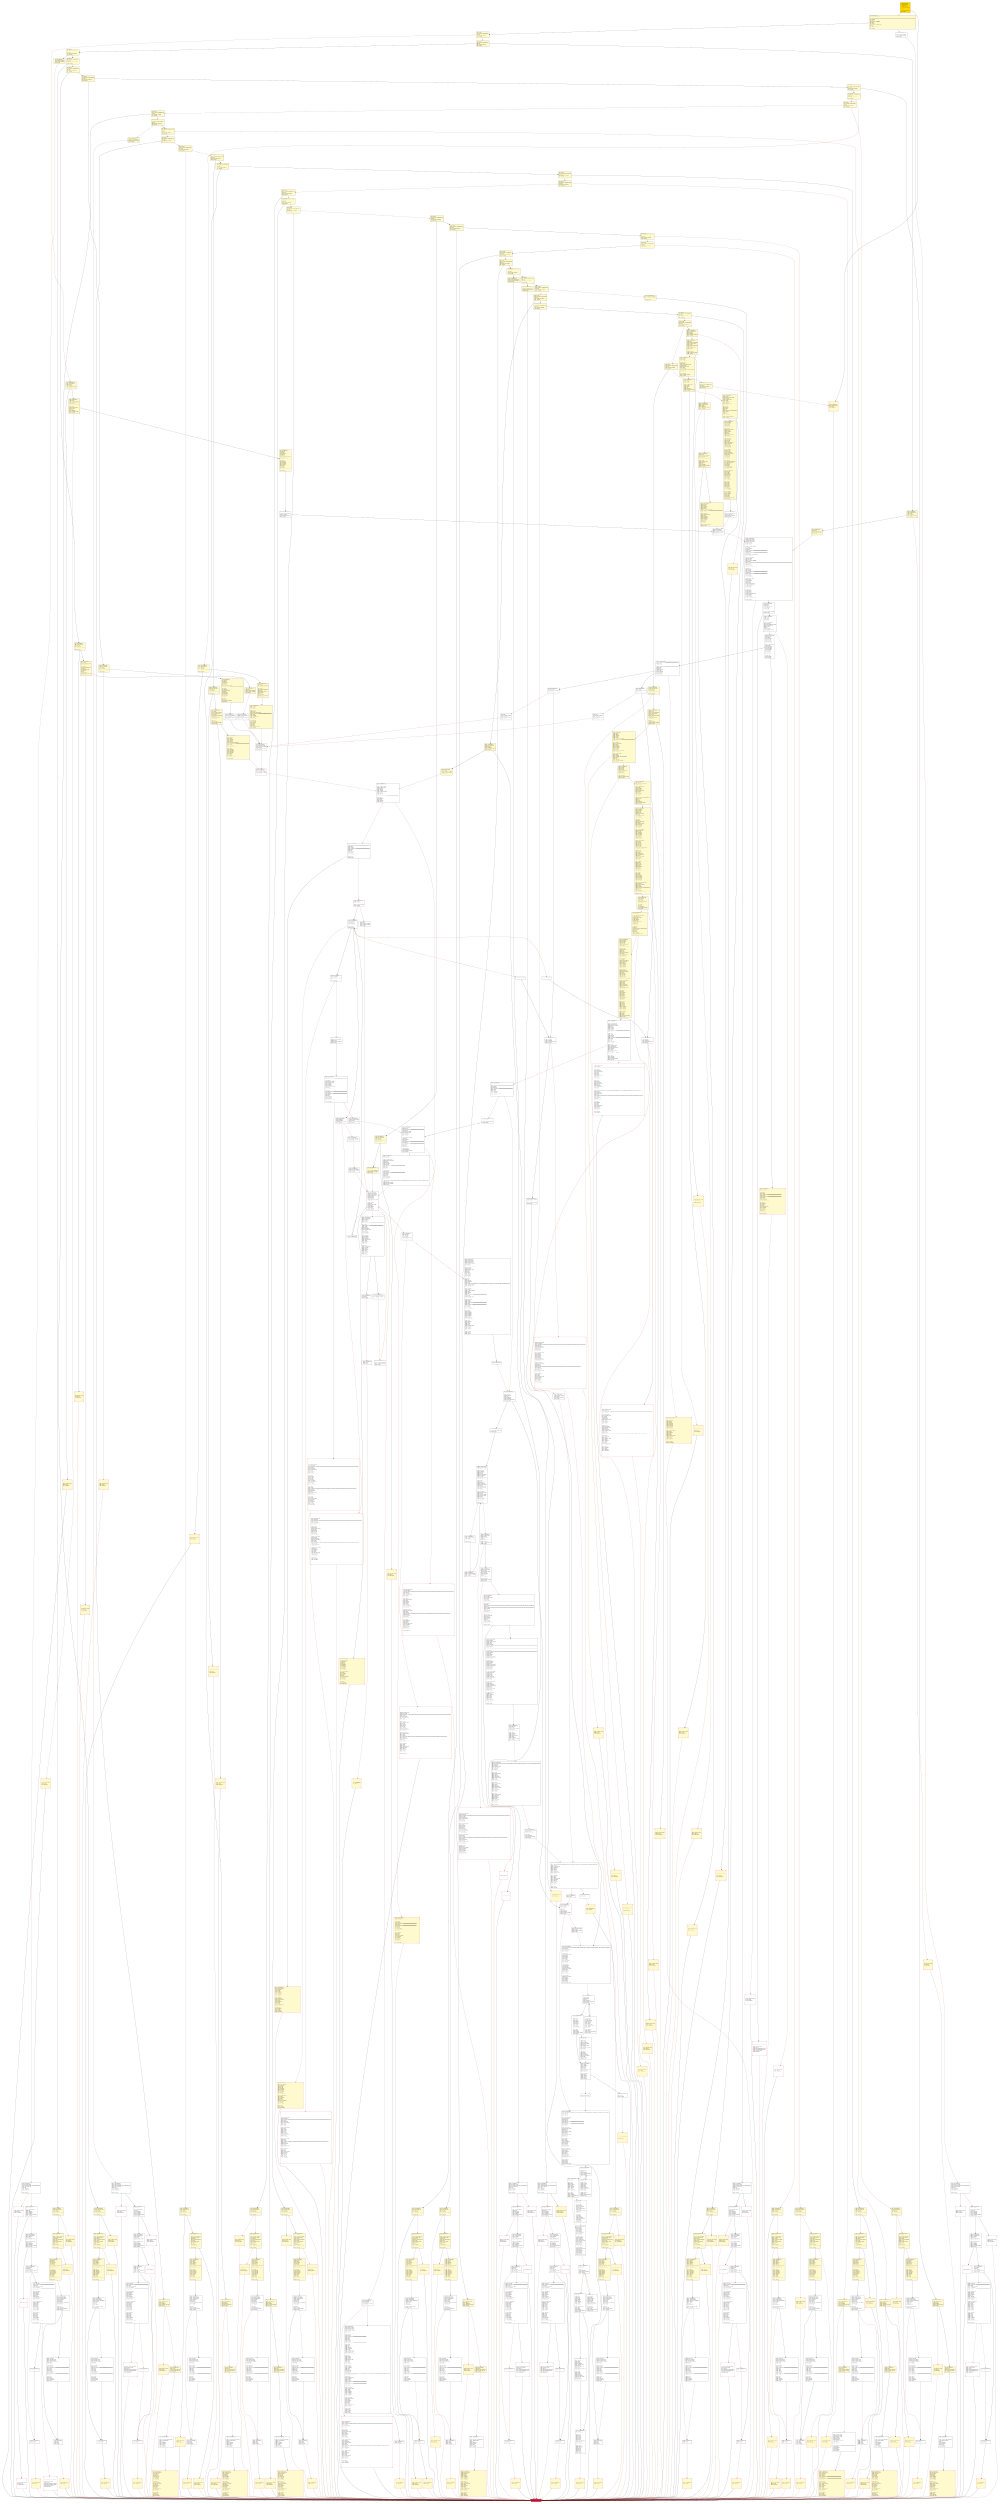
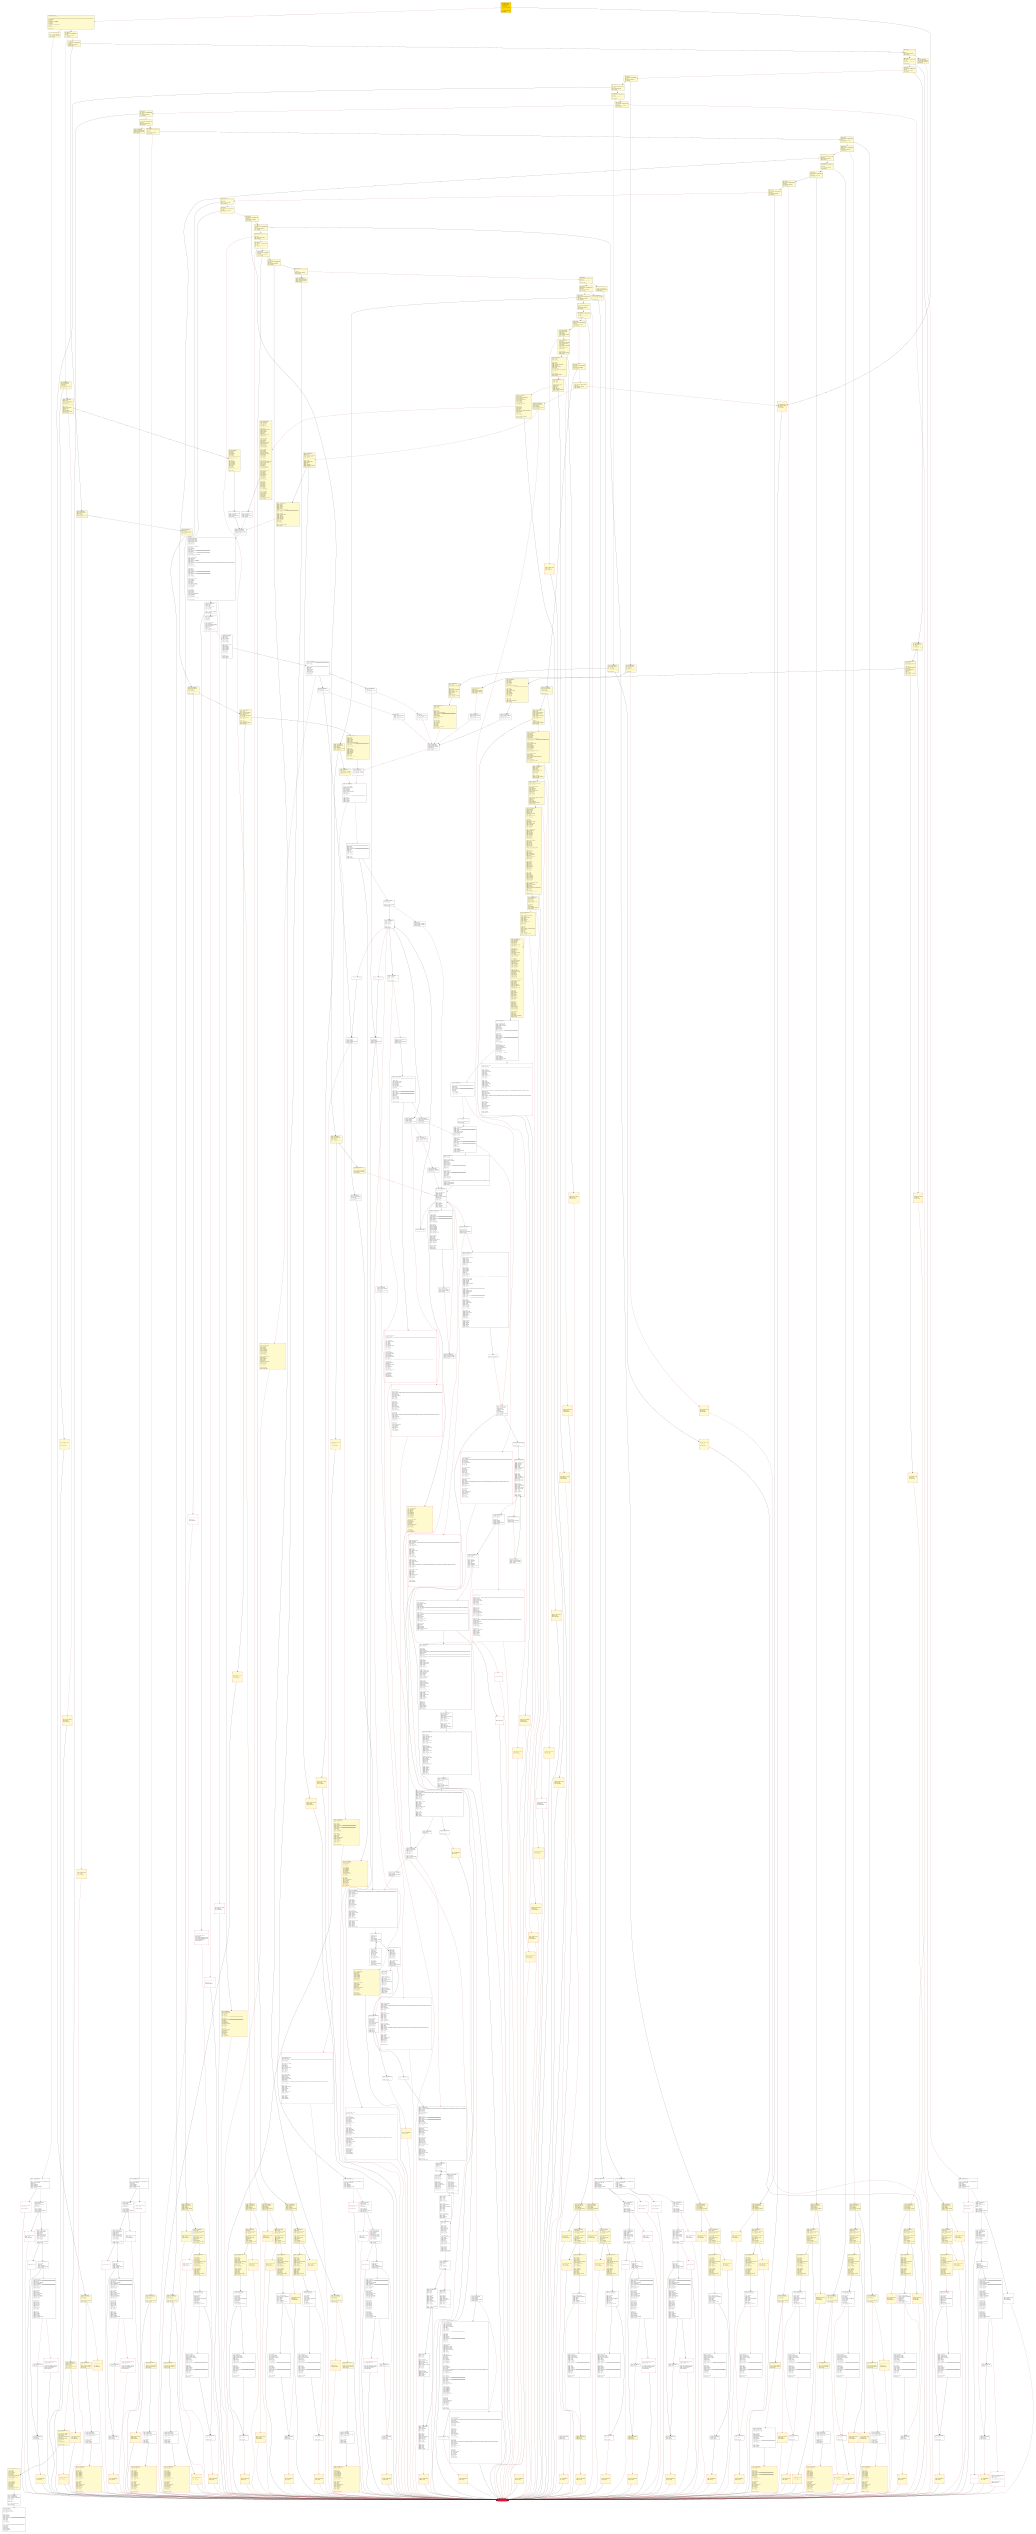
node "466: JUMPDEST 467: PUSH2 0x01da 470: PUSH2 0x0b80 473: JUMP": fillcolor white -> lemonchiffon
node "7192: JUMPDEST 7193: POP 7194: JUMP": removed
node "1236: PUSH1 0x00 1238: DUP1 1239: REVERT": fillcolor lemonchiffon -> white
node "2566: PUSH1 0x00 2568: DUP1 2569: REVERT": fillcolor lemonchiffon -> white
node "5482: PUSH1 0x00 5484: DUP1 5485: REVERT": fillcolor lemonchiffon -> white
node "5658: PUSH1 0x00 5660: DUP1 5661: REVERT": fillcolor lemonchiffon -> white
node "1663: PUSH1 0x00 1665: DUP1 1666: REVERT": fillcolor lemonchiffon -> white
node "4242: JUMPDEST 4243: POP 4244: JUMP": removed
node "5993: JUMPDEST 5994: POP 5995: JUMP": fillcolor white -> lemonchiffon
node "5781: JUMPDEST 5782: POP 5783: JUMP": fillcolor white -> lemonchiffon
